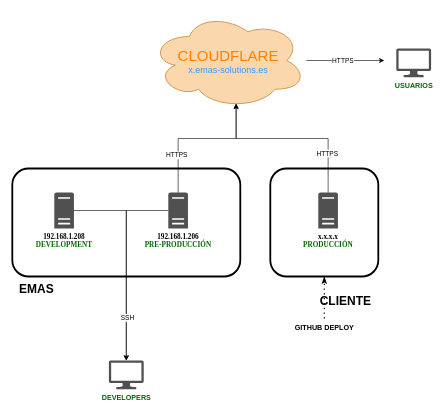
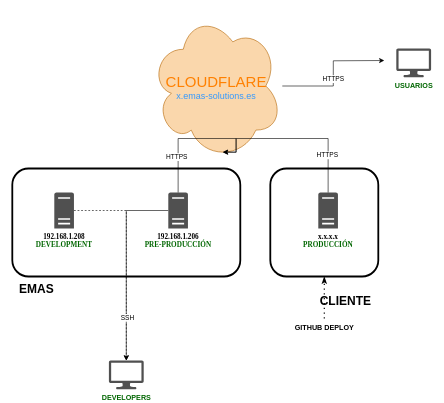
node "CLOUDFLARE x.emas-solutions.es": size 156x96 -> 132x147
edge "192.168.1.208 DEVELOPMENT" -> "DEVELOPERS": style solid -> dashed
